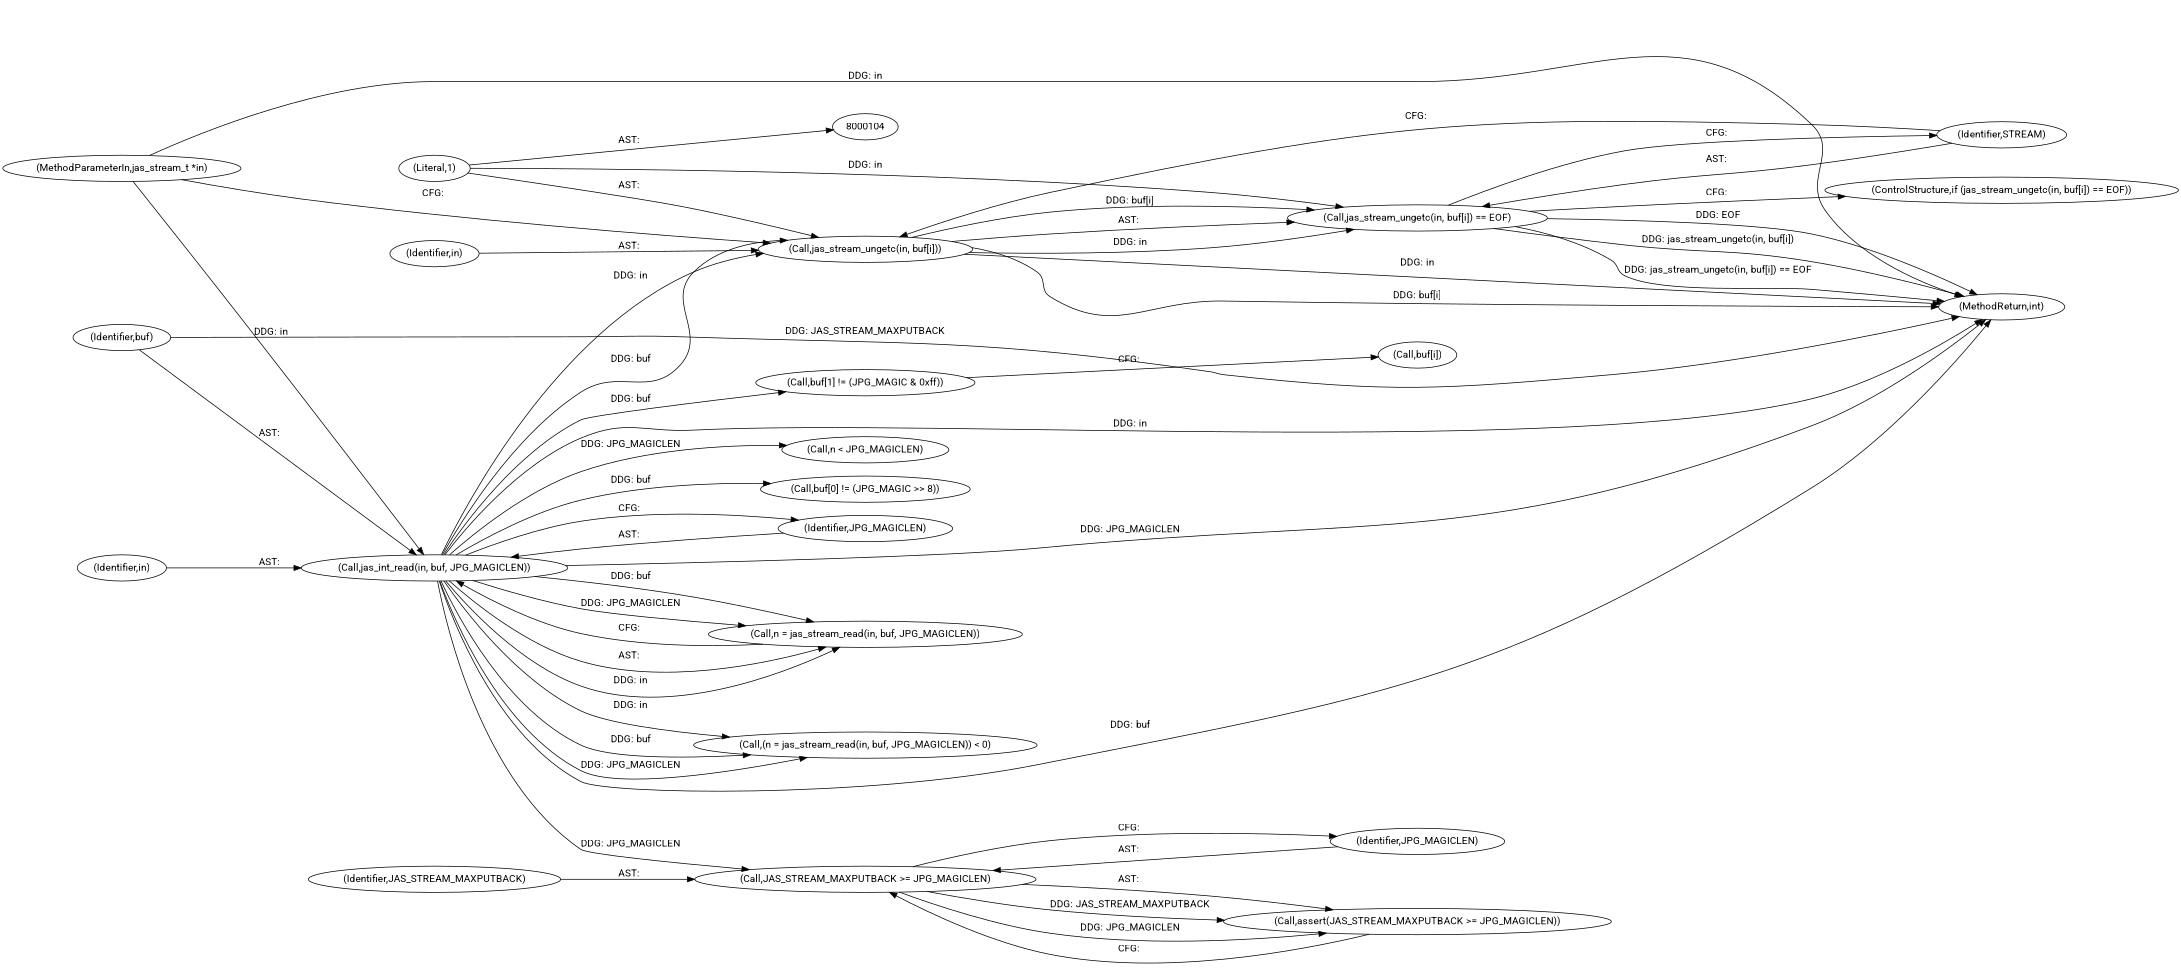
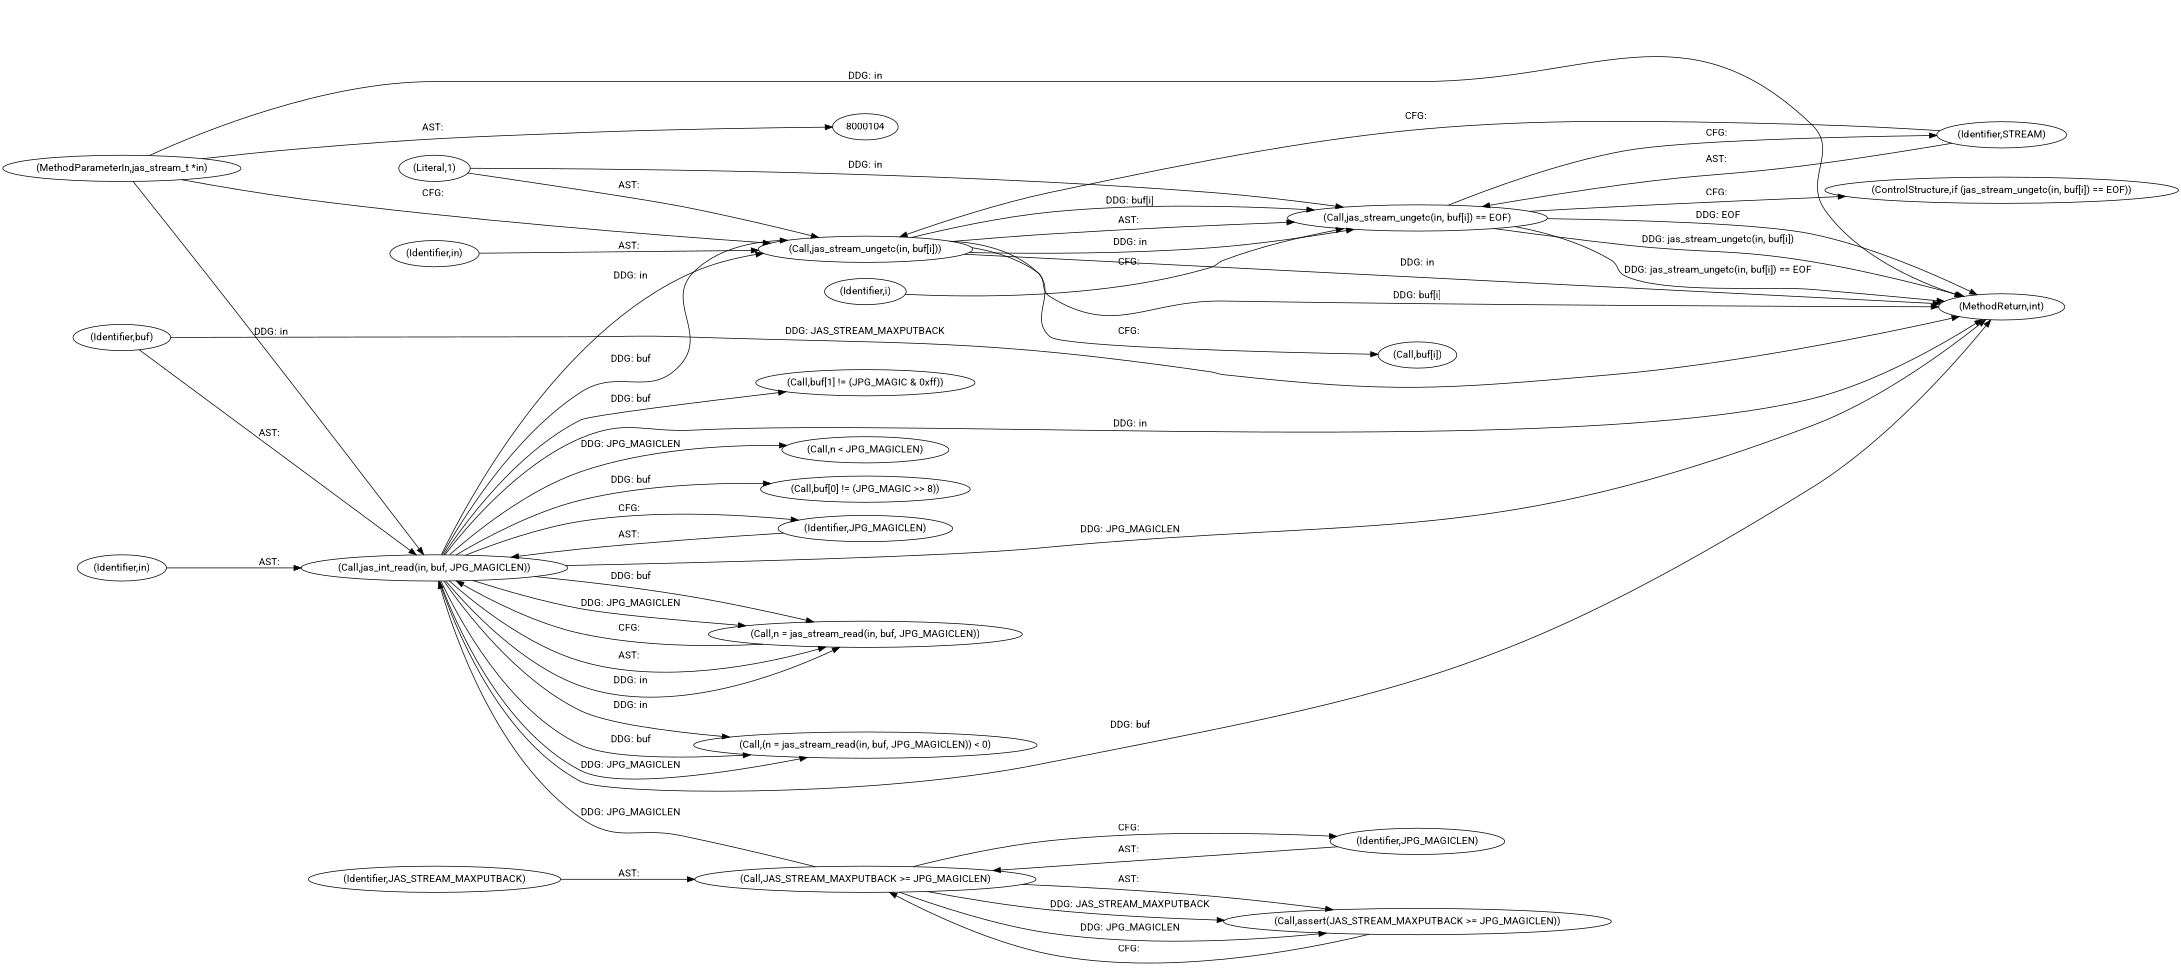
edge "(Literal,1)" -> "8000104": now "(MethodParameterIn,jas_stream_t *in)" -> "8000104"
node "(Identifier,i)": added
edge "(Call,buf[1] != (JPG_MAGIC & 0xff))" -> "(Call,buf[i])": now "(Call,jas_stream_ungetc(in, buf[i]))" -> "(Call,buf[i])"
edge "(Call,jas_int_read(in, buf, JPG_MAGICLEN))" -> "(Call,JAS_STREAM_MAXPUTBACK >= JPG_MAGICLEN)": reversed
